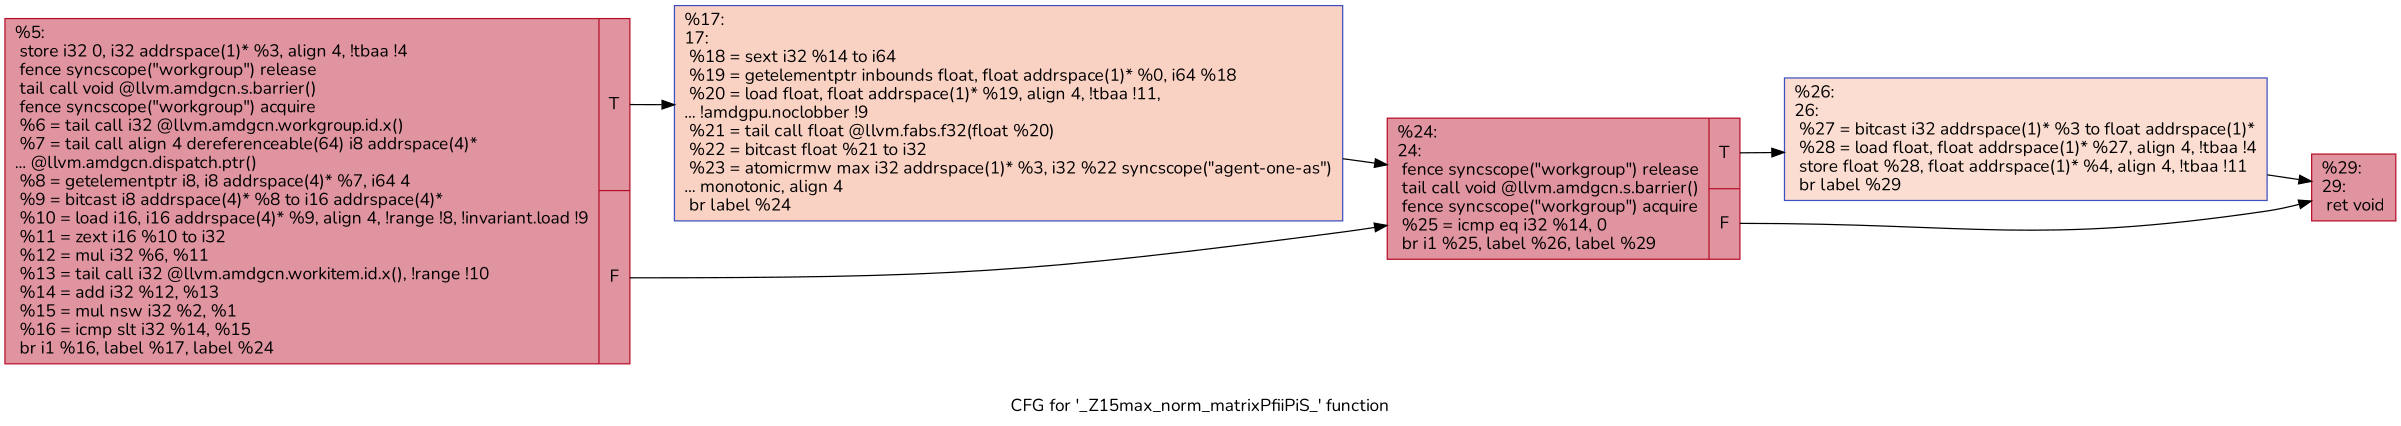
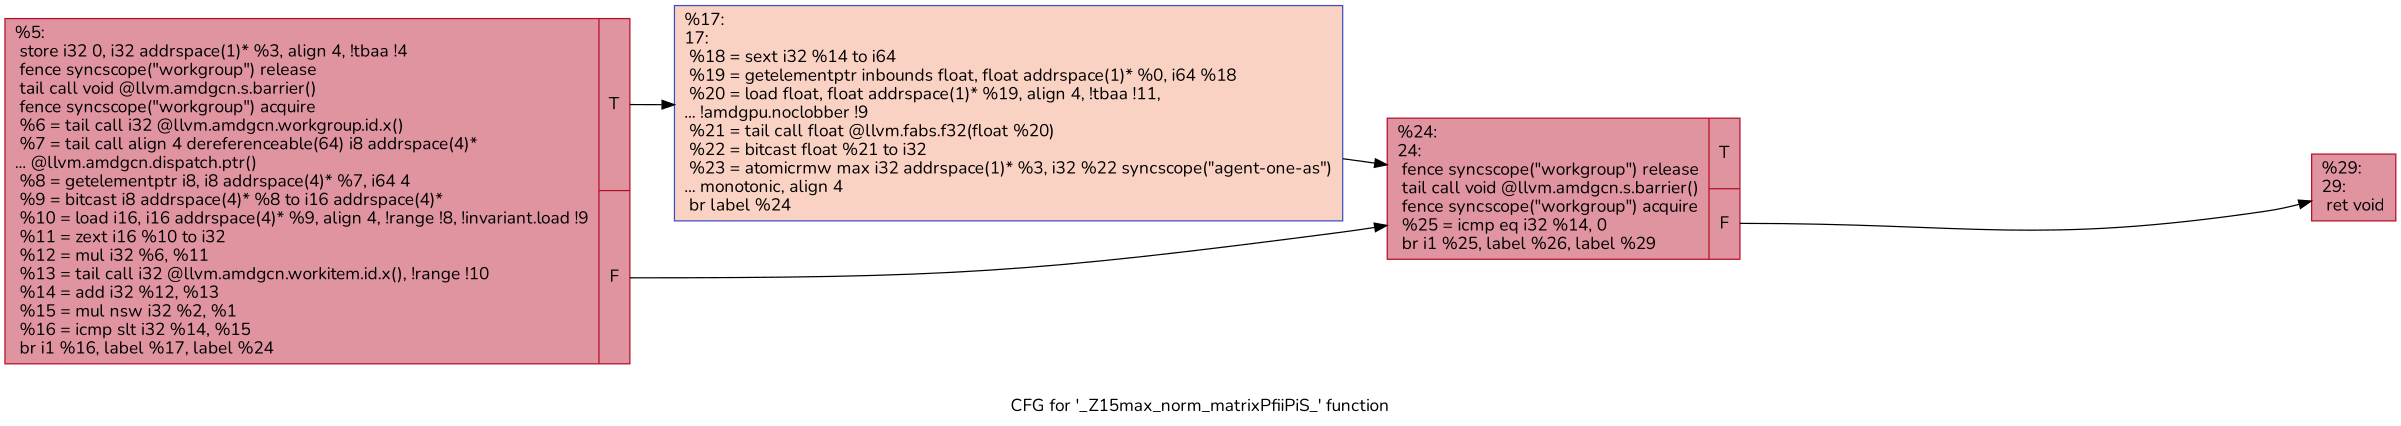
node "%26:": removed
